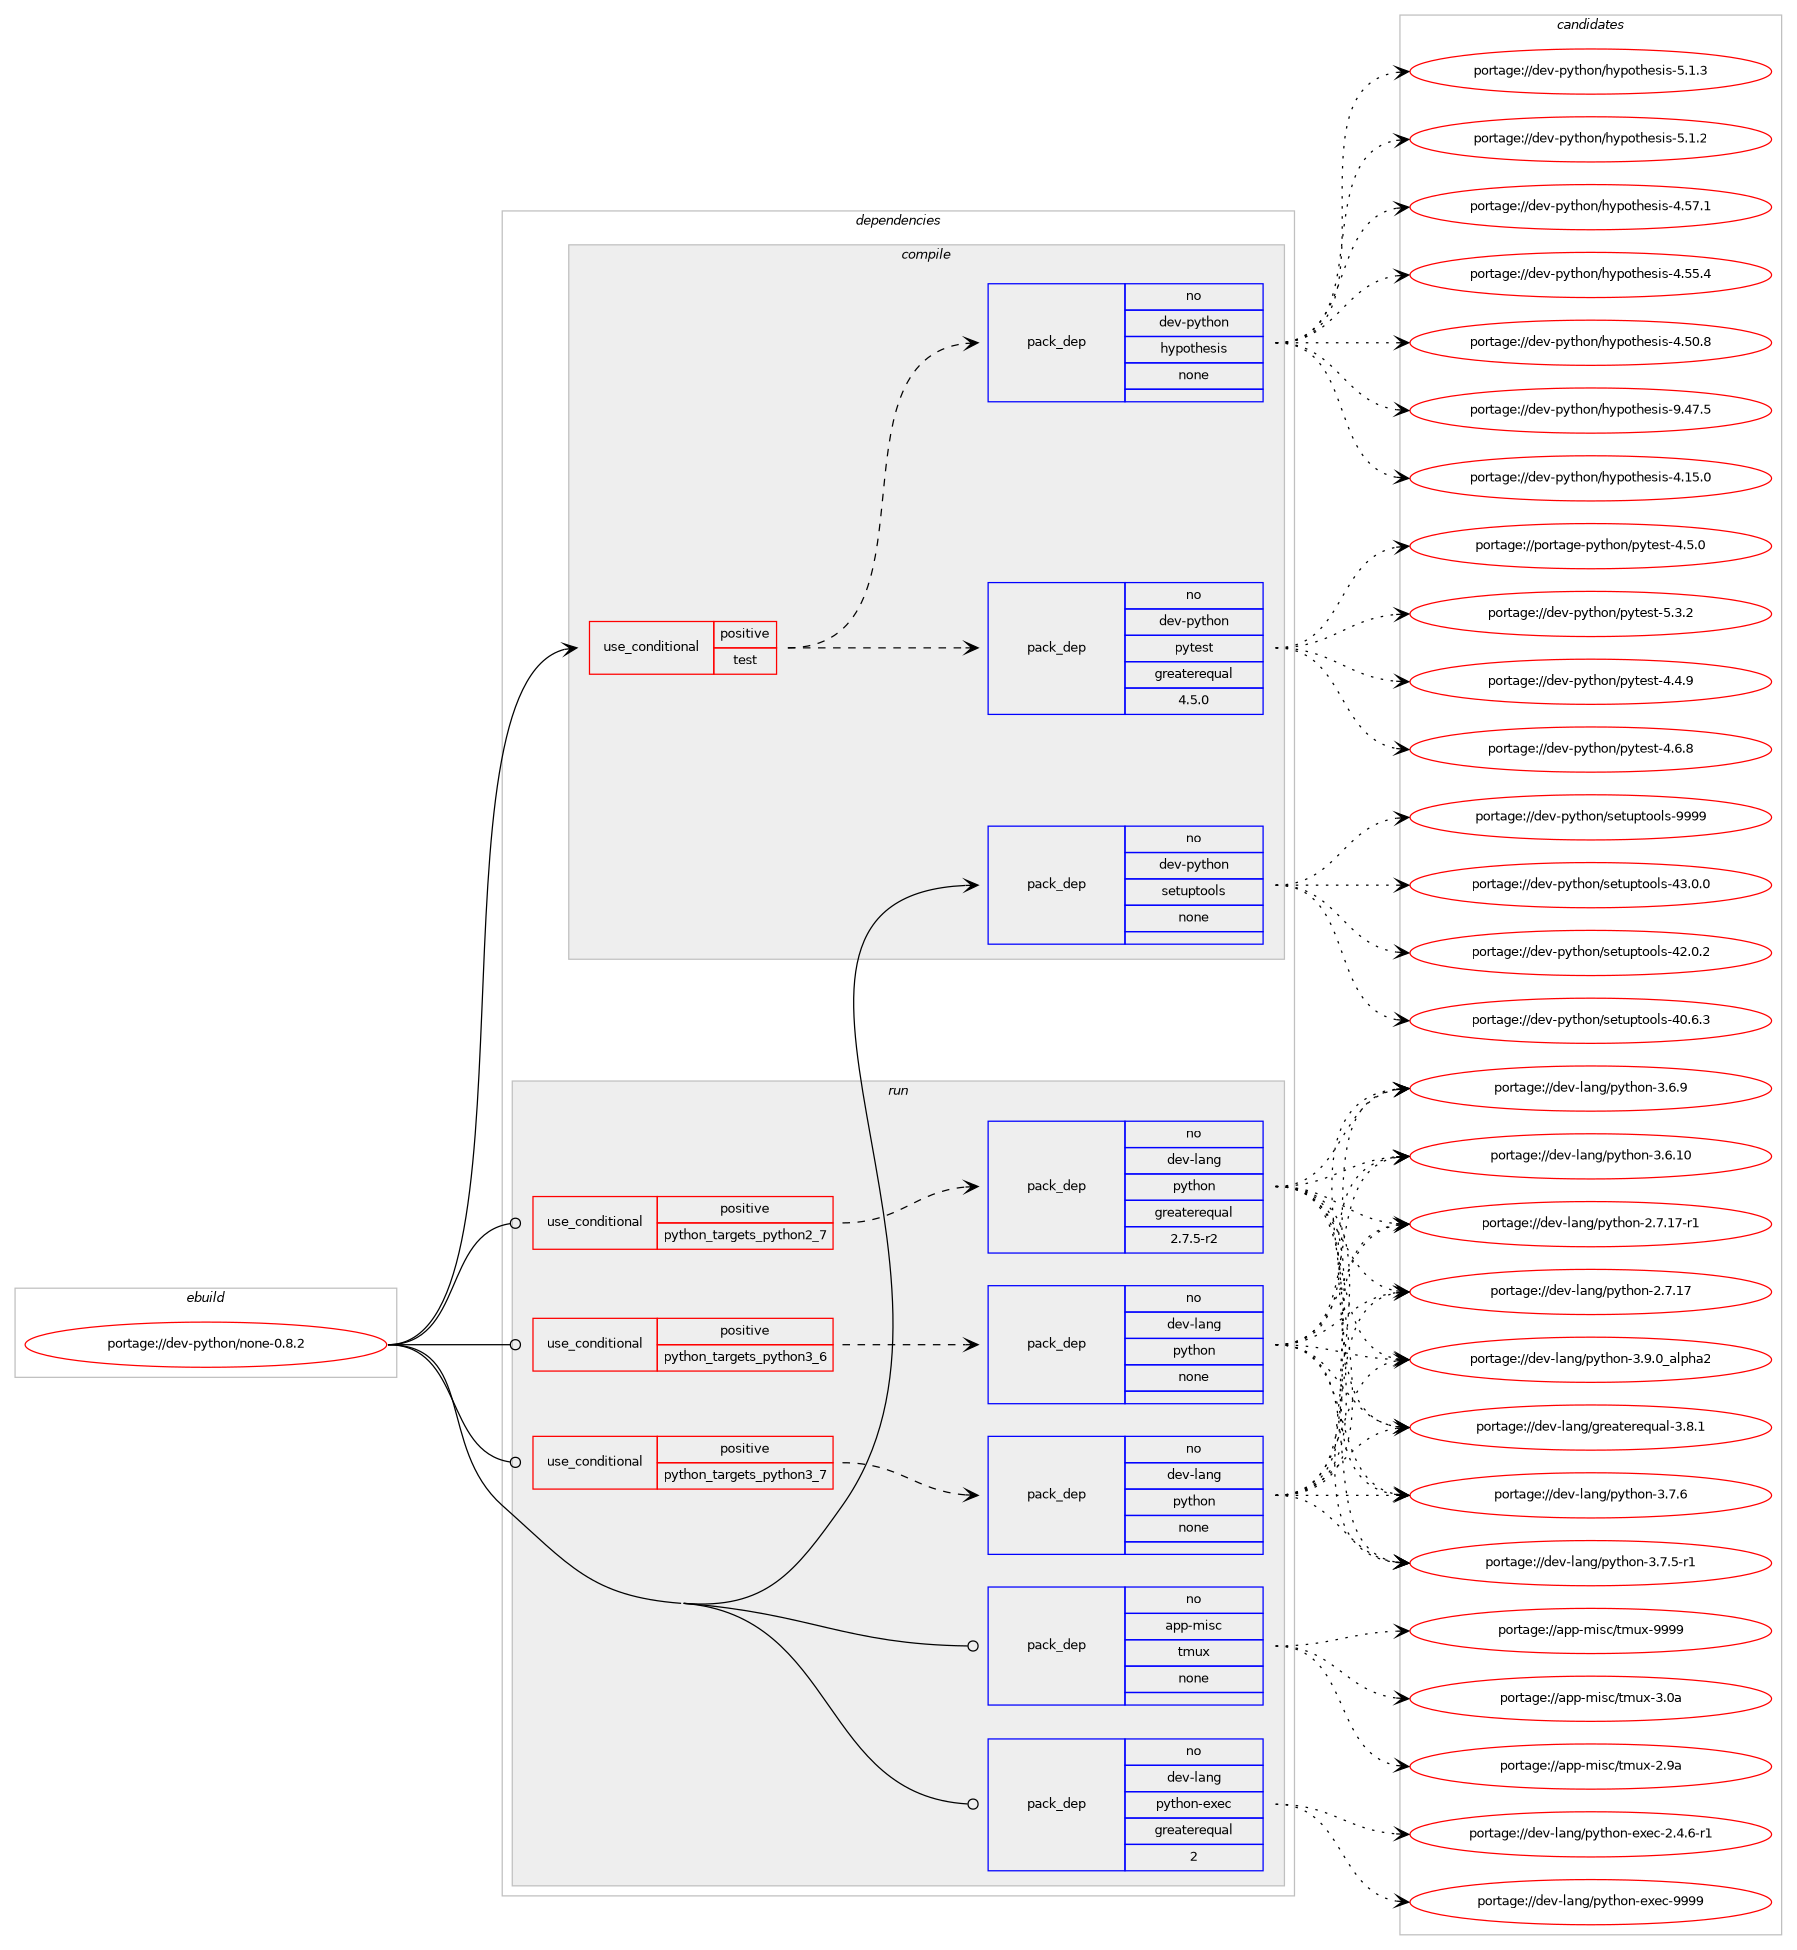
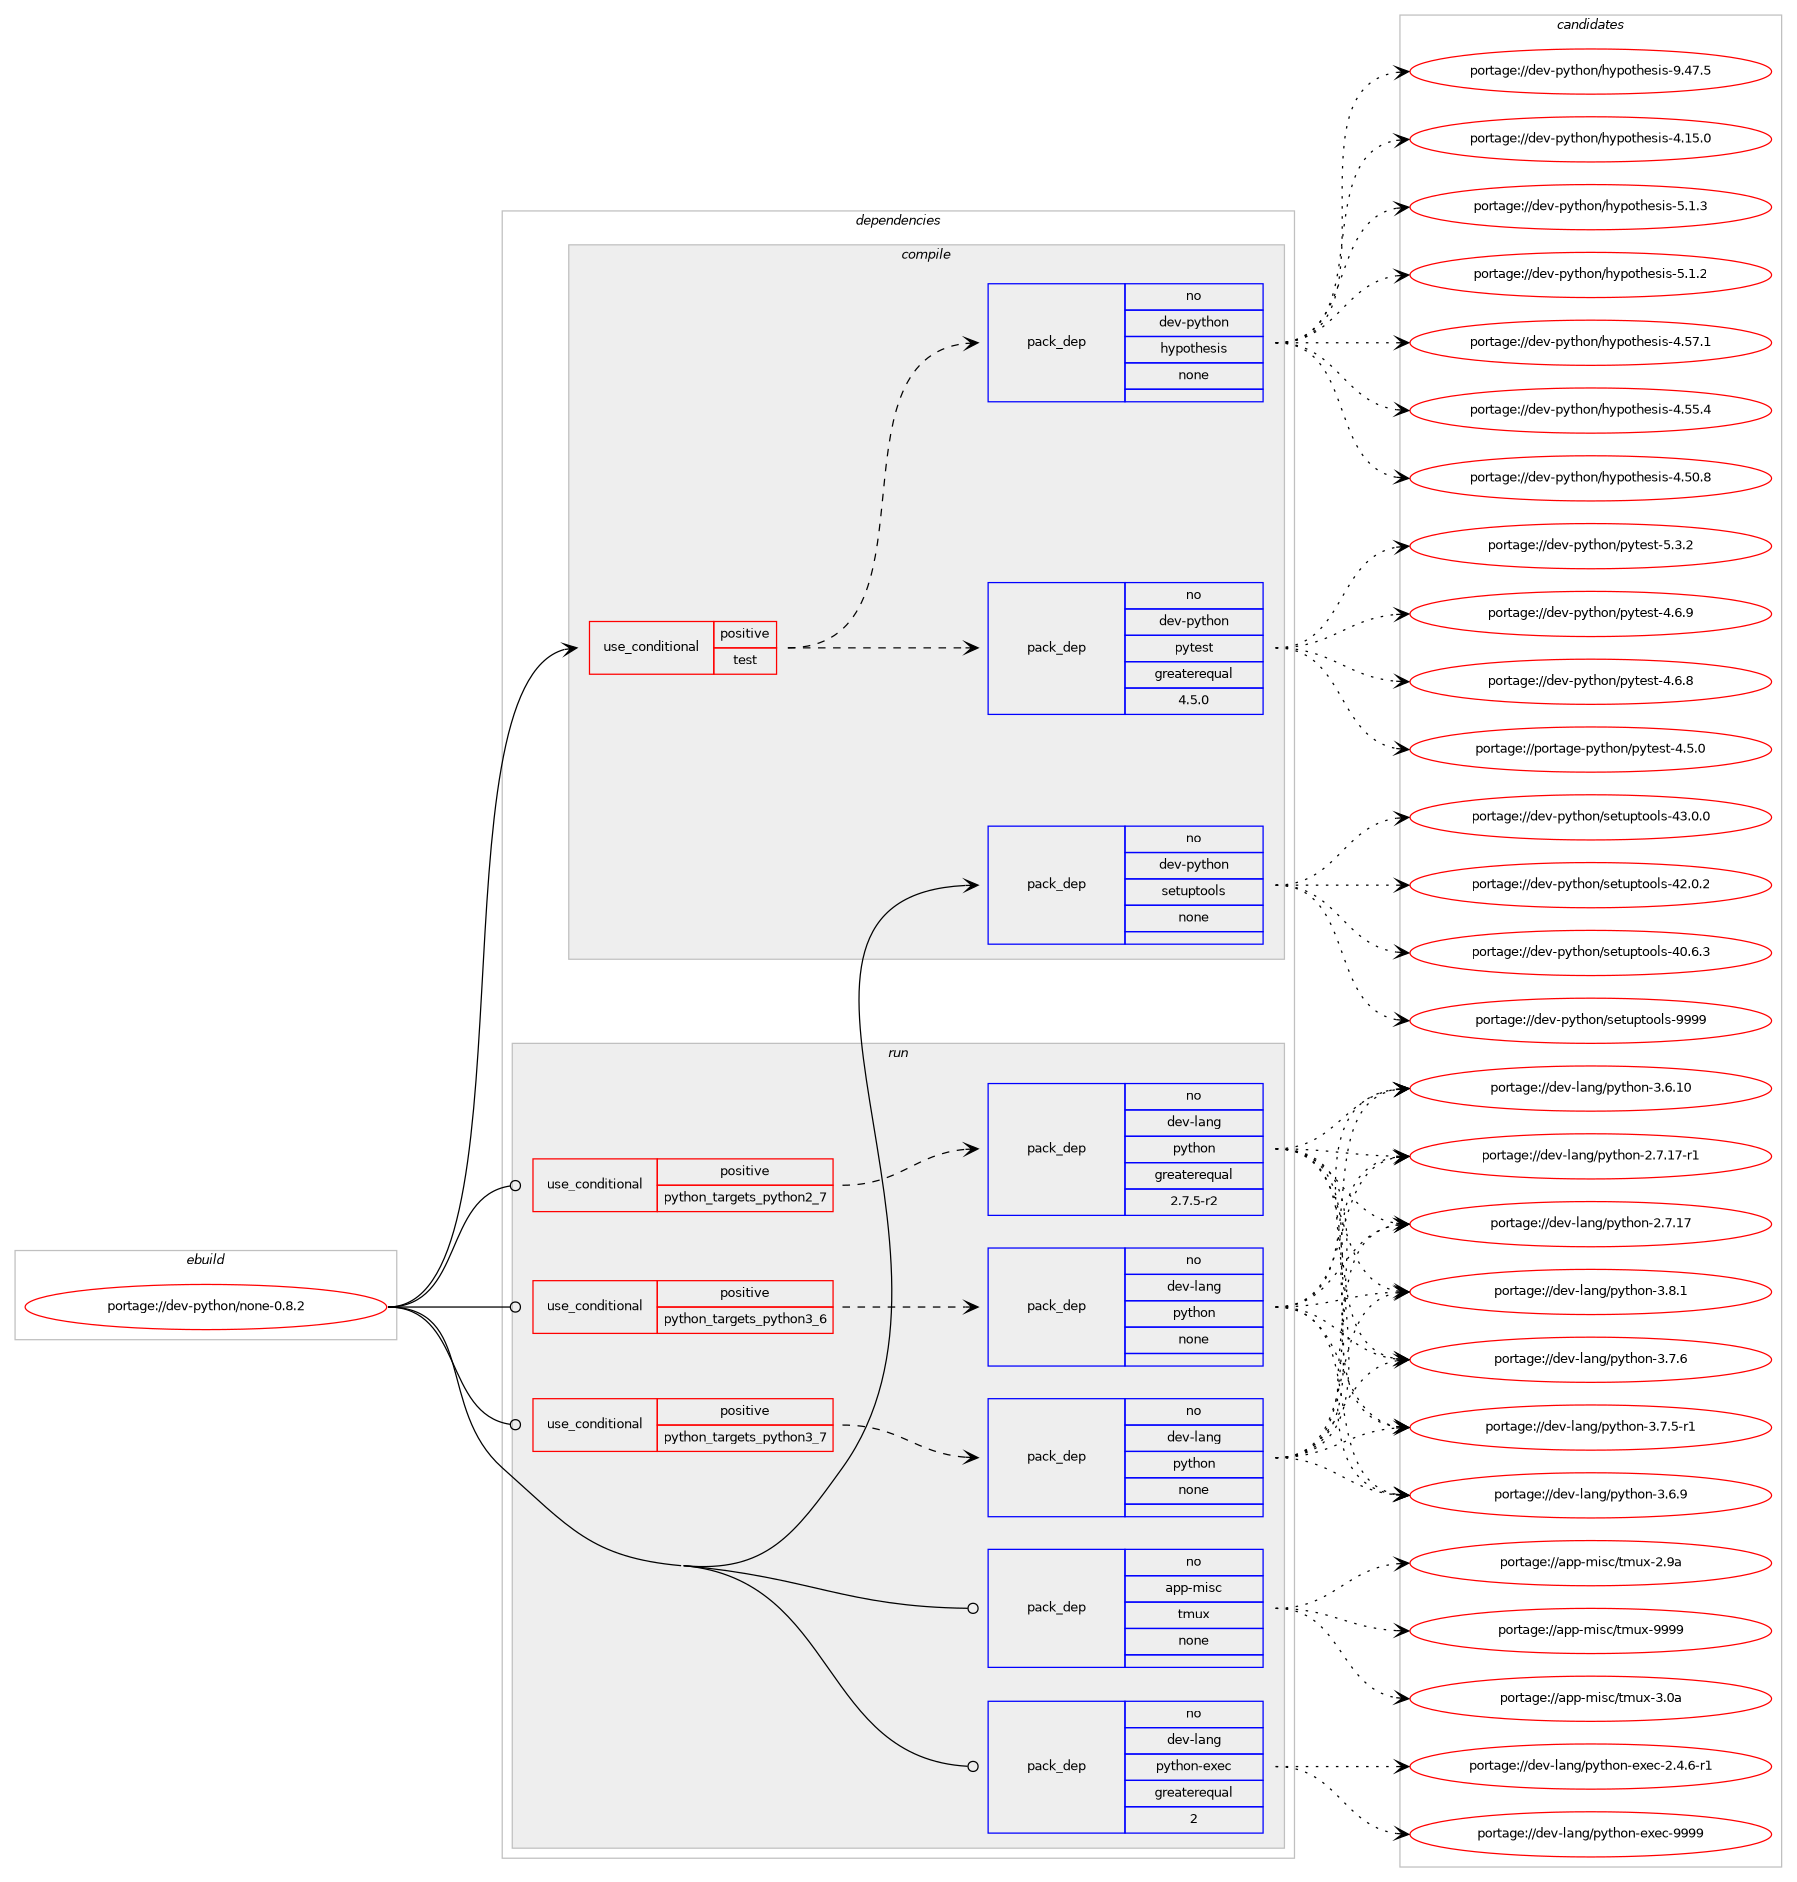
node "portage://dev-python/pytest-4.4.9": label "portage://dev-python/pytest-4.4.9" -> "portage://dev-python/pytest-4.6.9"
node "portage://dev-lang/python-3.9.0_alpha2": removed
node "portage://dev-lang/greaterequal-3.8.1": label "portage://dev-lang/greaterequal-3.8.1" -> "portage://dev-lang/python-3.8.1"
